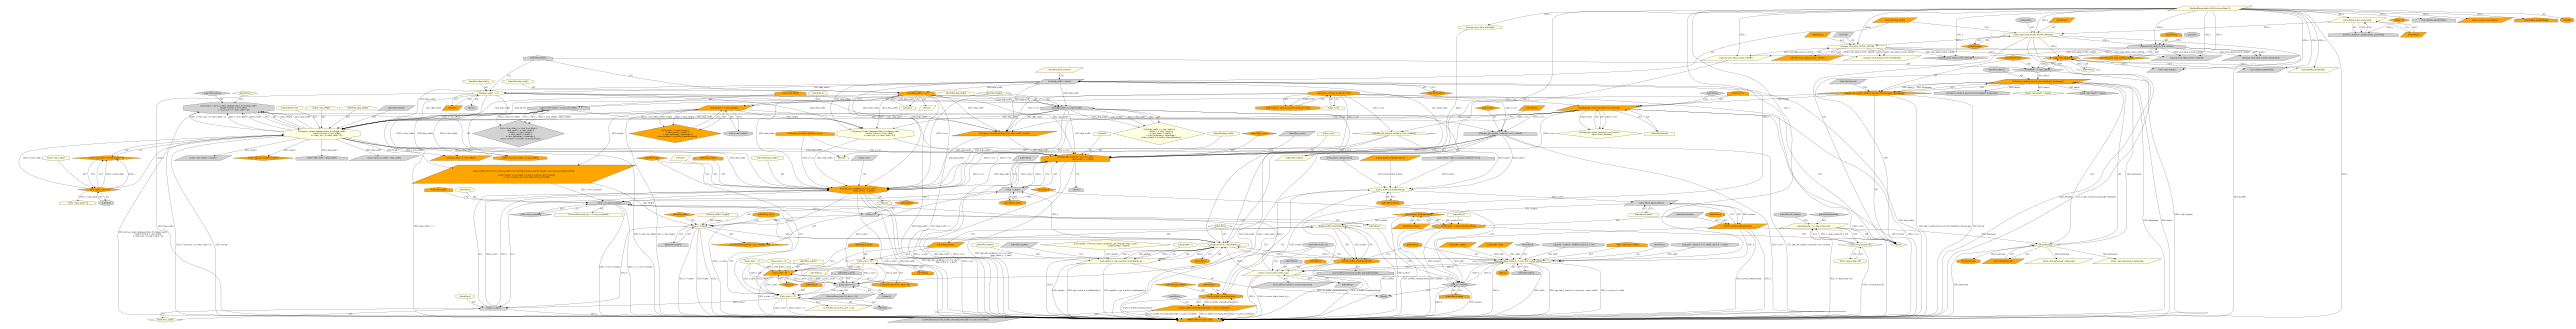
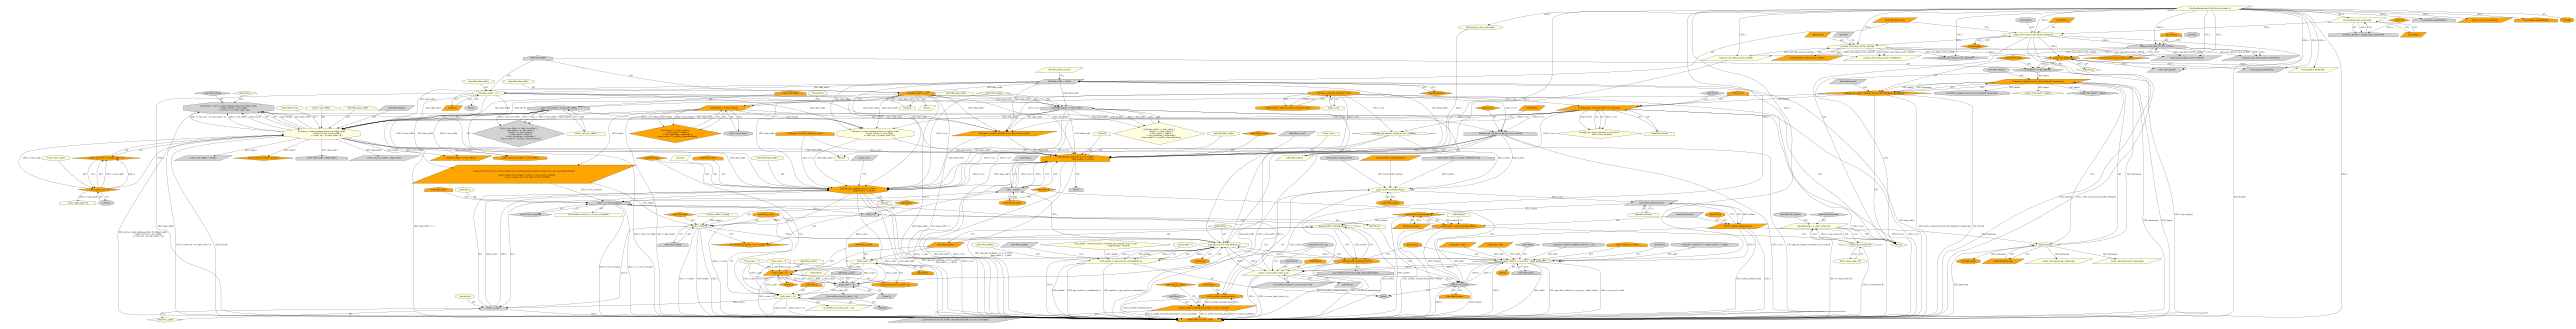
node "(Call,s->last_line_offset)": added
edge "(Call,vga_scanline_invalidated(s, y))" -> "(Call,s->cursor_draw_line(s, d, y))": added, label "DDG: y"
edge "(Identifier,line_offset)" -> "(Call,!is_buffer_shared(surface))": now "(Identifier,line_offset)" -> "(Call,!is_buffer_shared(surface) && s->cursor_invalidate)"
